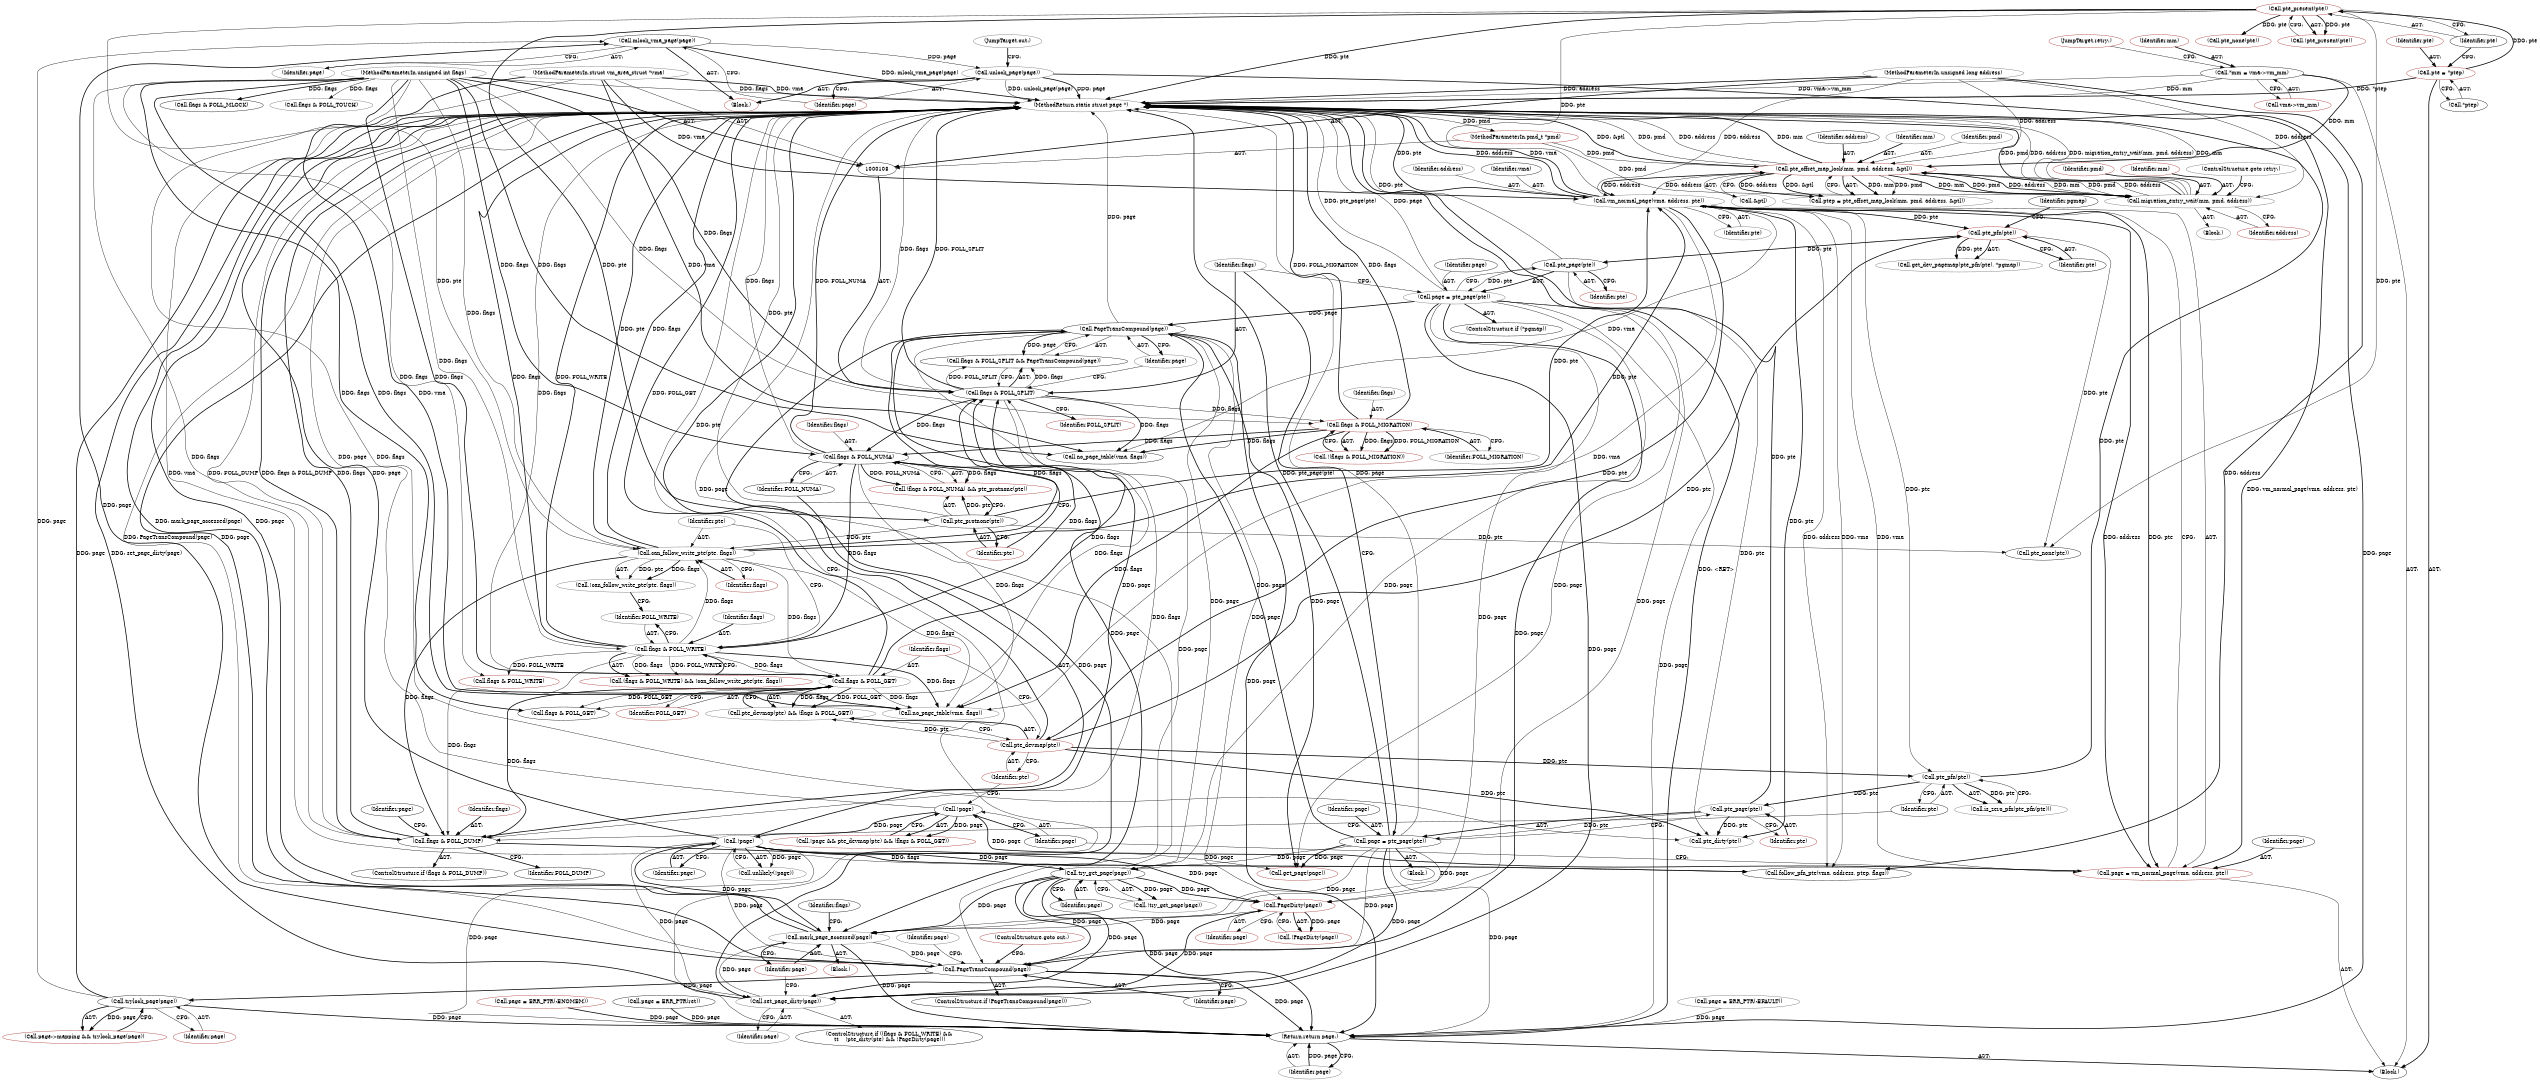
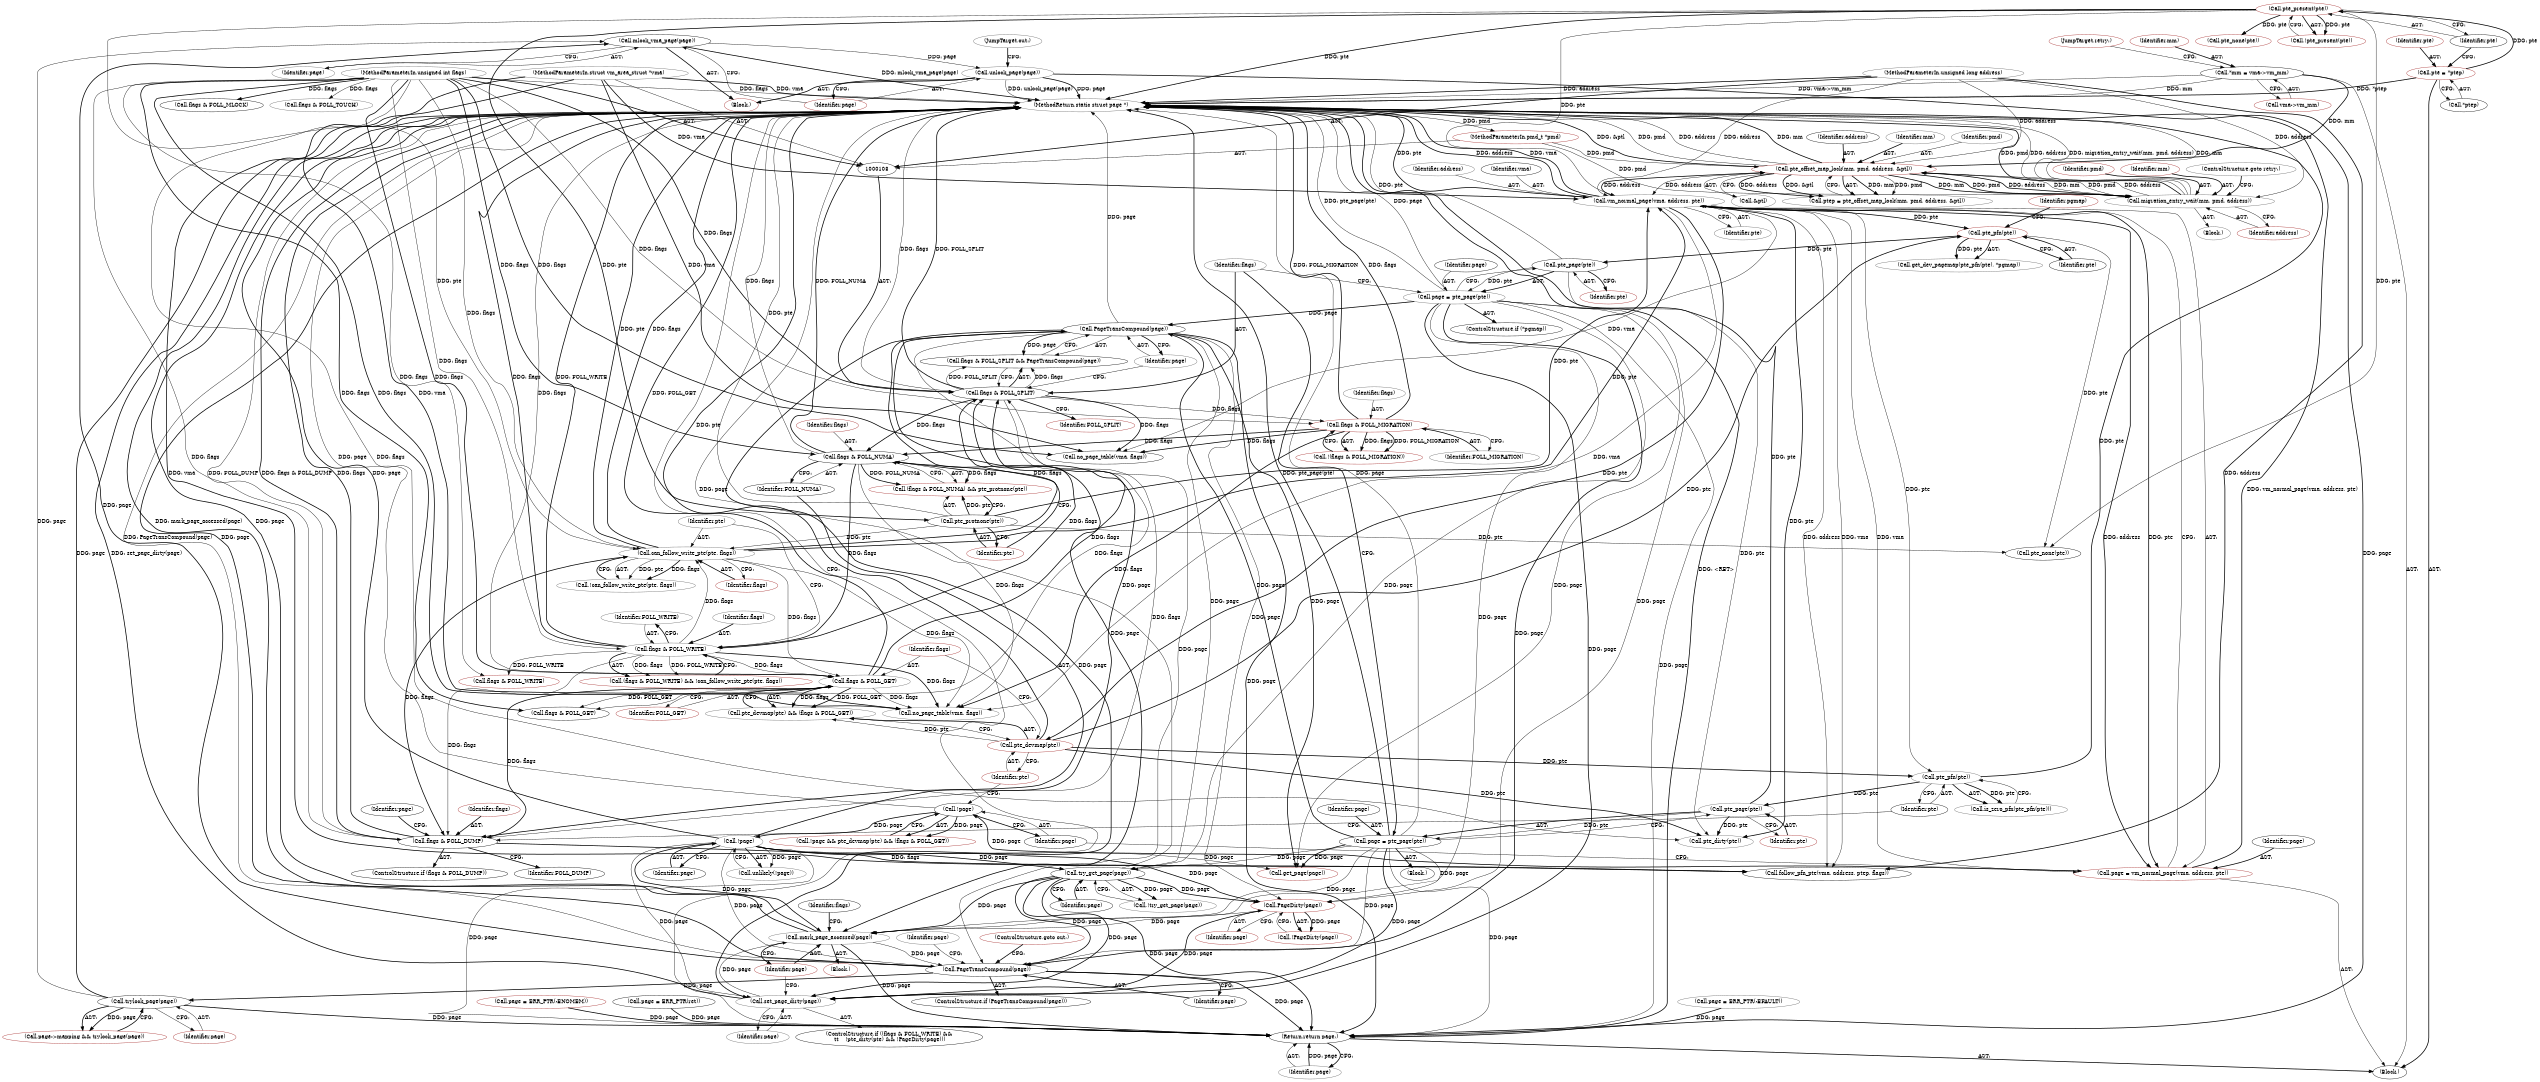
node "(Identifier,pgmap)": color black -> brown
edge "(Call,!can_follow_write_pte(pte, flags))" -> "(Identifier,FOLL_WRITE)": now "(Call,!can_follow_write_pte(pte, flags))" -> "(Call,can_follow_write_pte(pte, flags))"
edge "(MethodParameterIn,struct vm_area_struct *vma)" -> "(Call,follow_pfn_pte(vma, address, ptep, flags))": style solid -> bold
edge "(Call,page = ERR_PTR(-EFAULT))" -> "(Return,return page;)": style solid -> bold
